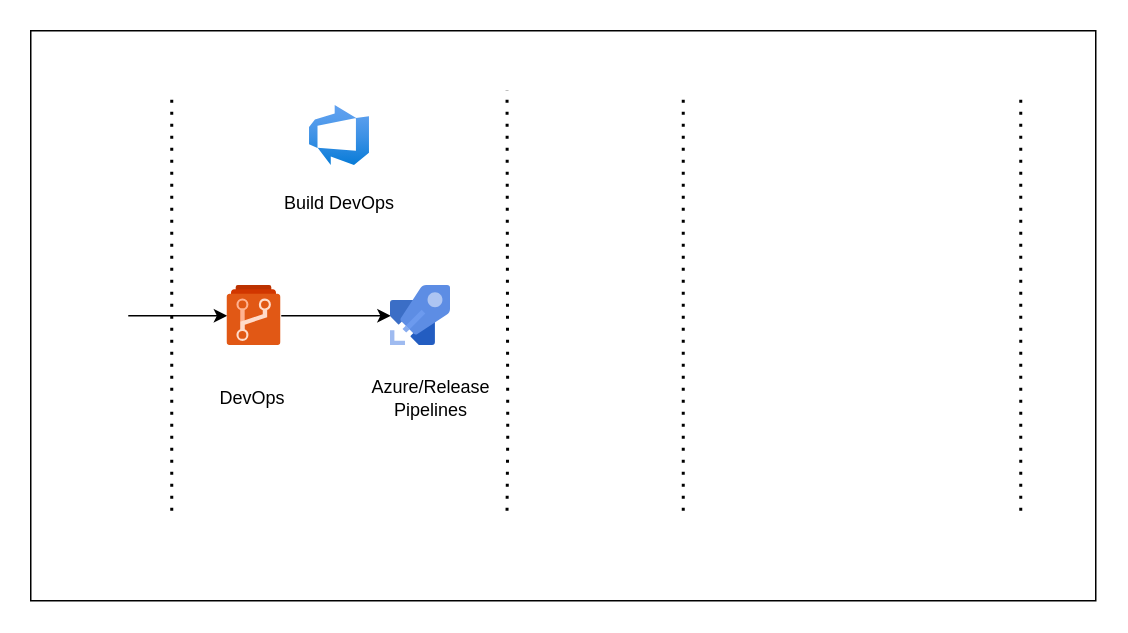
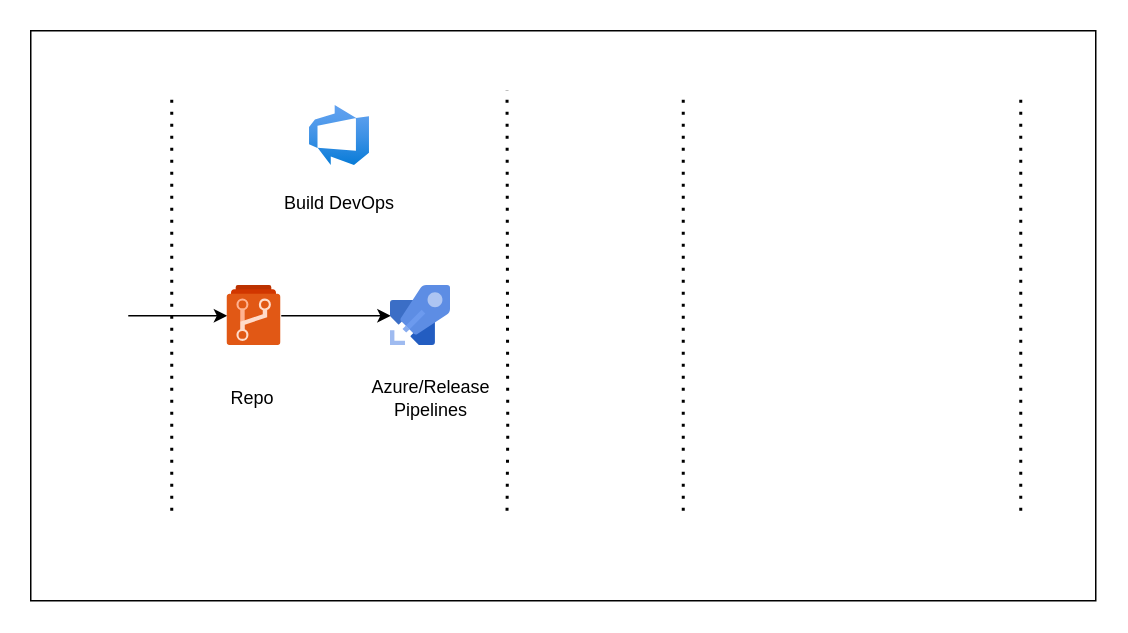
node "DevOps": label "DevOps" -> "Repo"
